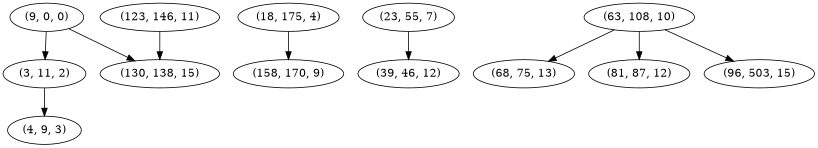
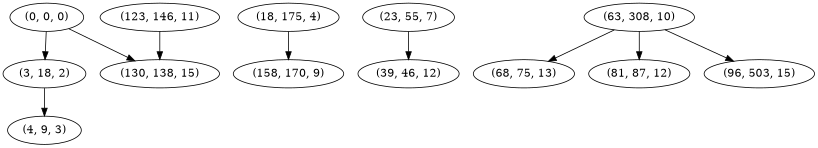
node "(9, 0, 0)": label "(9, 0, 0)" -> "(0, 0, 0)"
node "(63, 108, 10)": label "(63, 108, 10)" -> "(63, 308, 10)"
node "(3, 11, 2)": label "(3, 11, 2)" -> "(3, 18, 2)"
